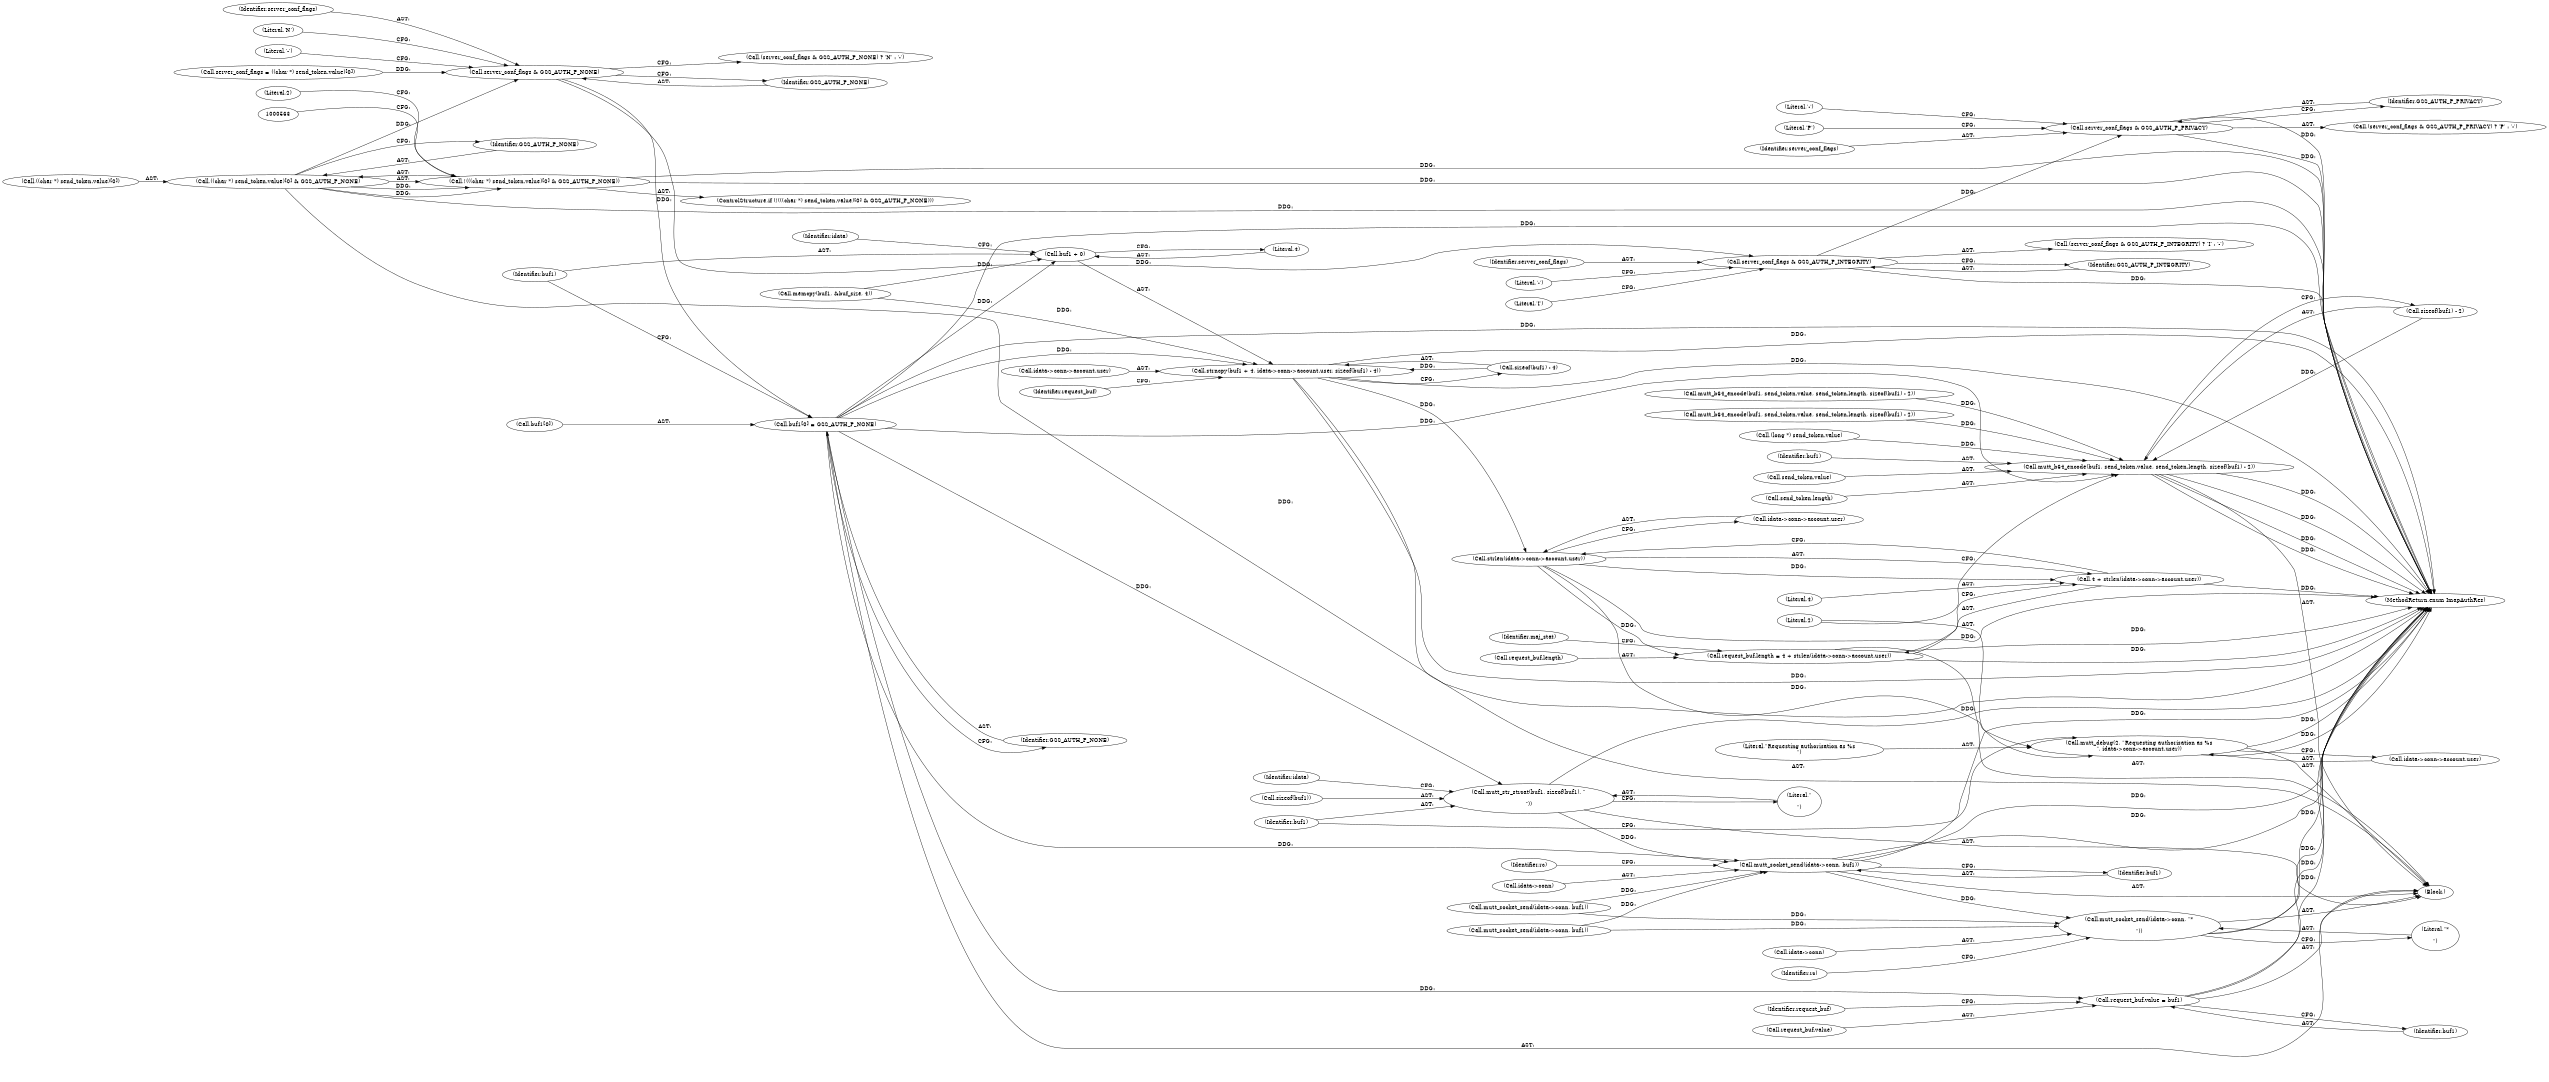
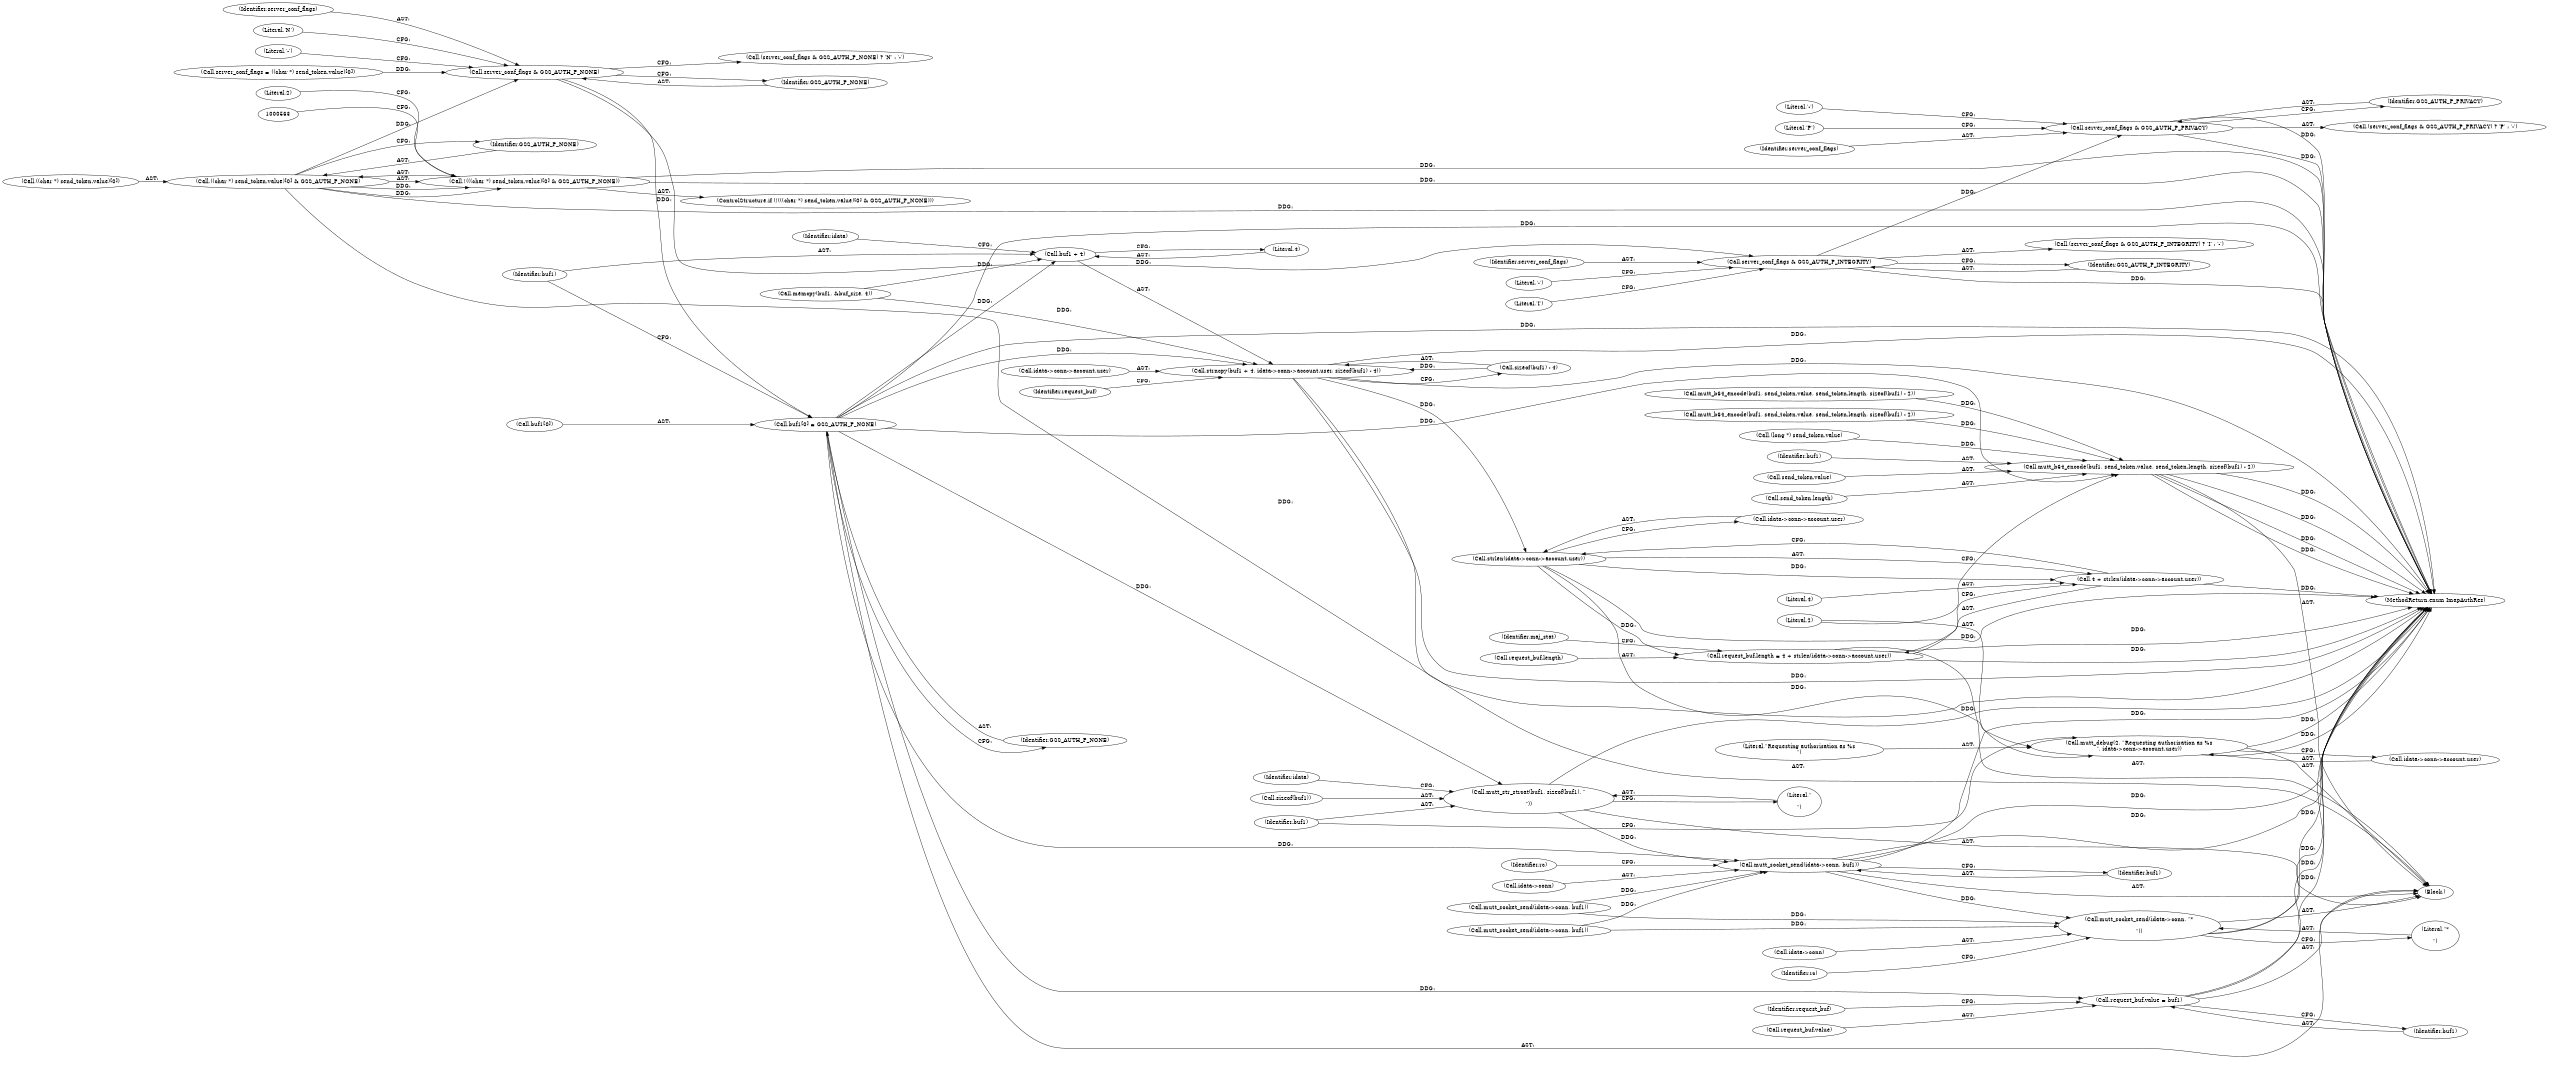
node "(Call,buf1 + 0)": label "(Call,buf1 + 0)" -> "(Call,buf1 + 4)"
node "(Call,sizeof(buf1) - 2)": removed
